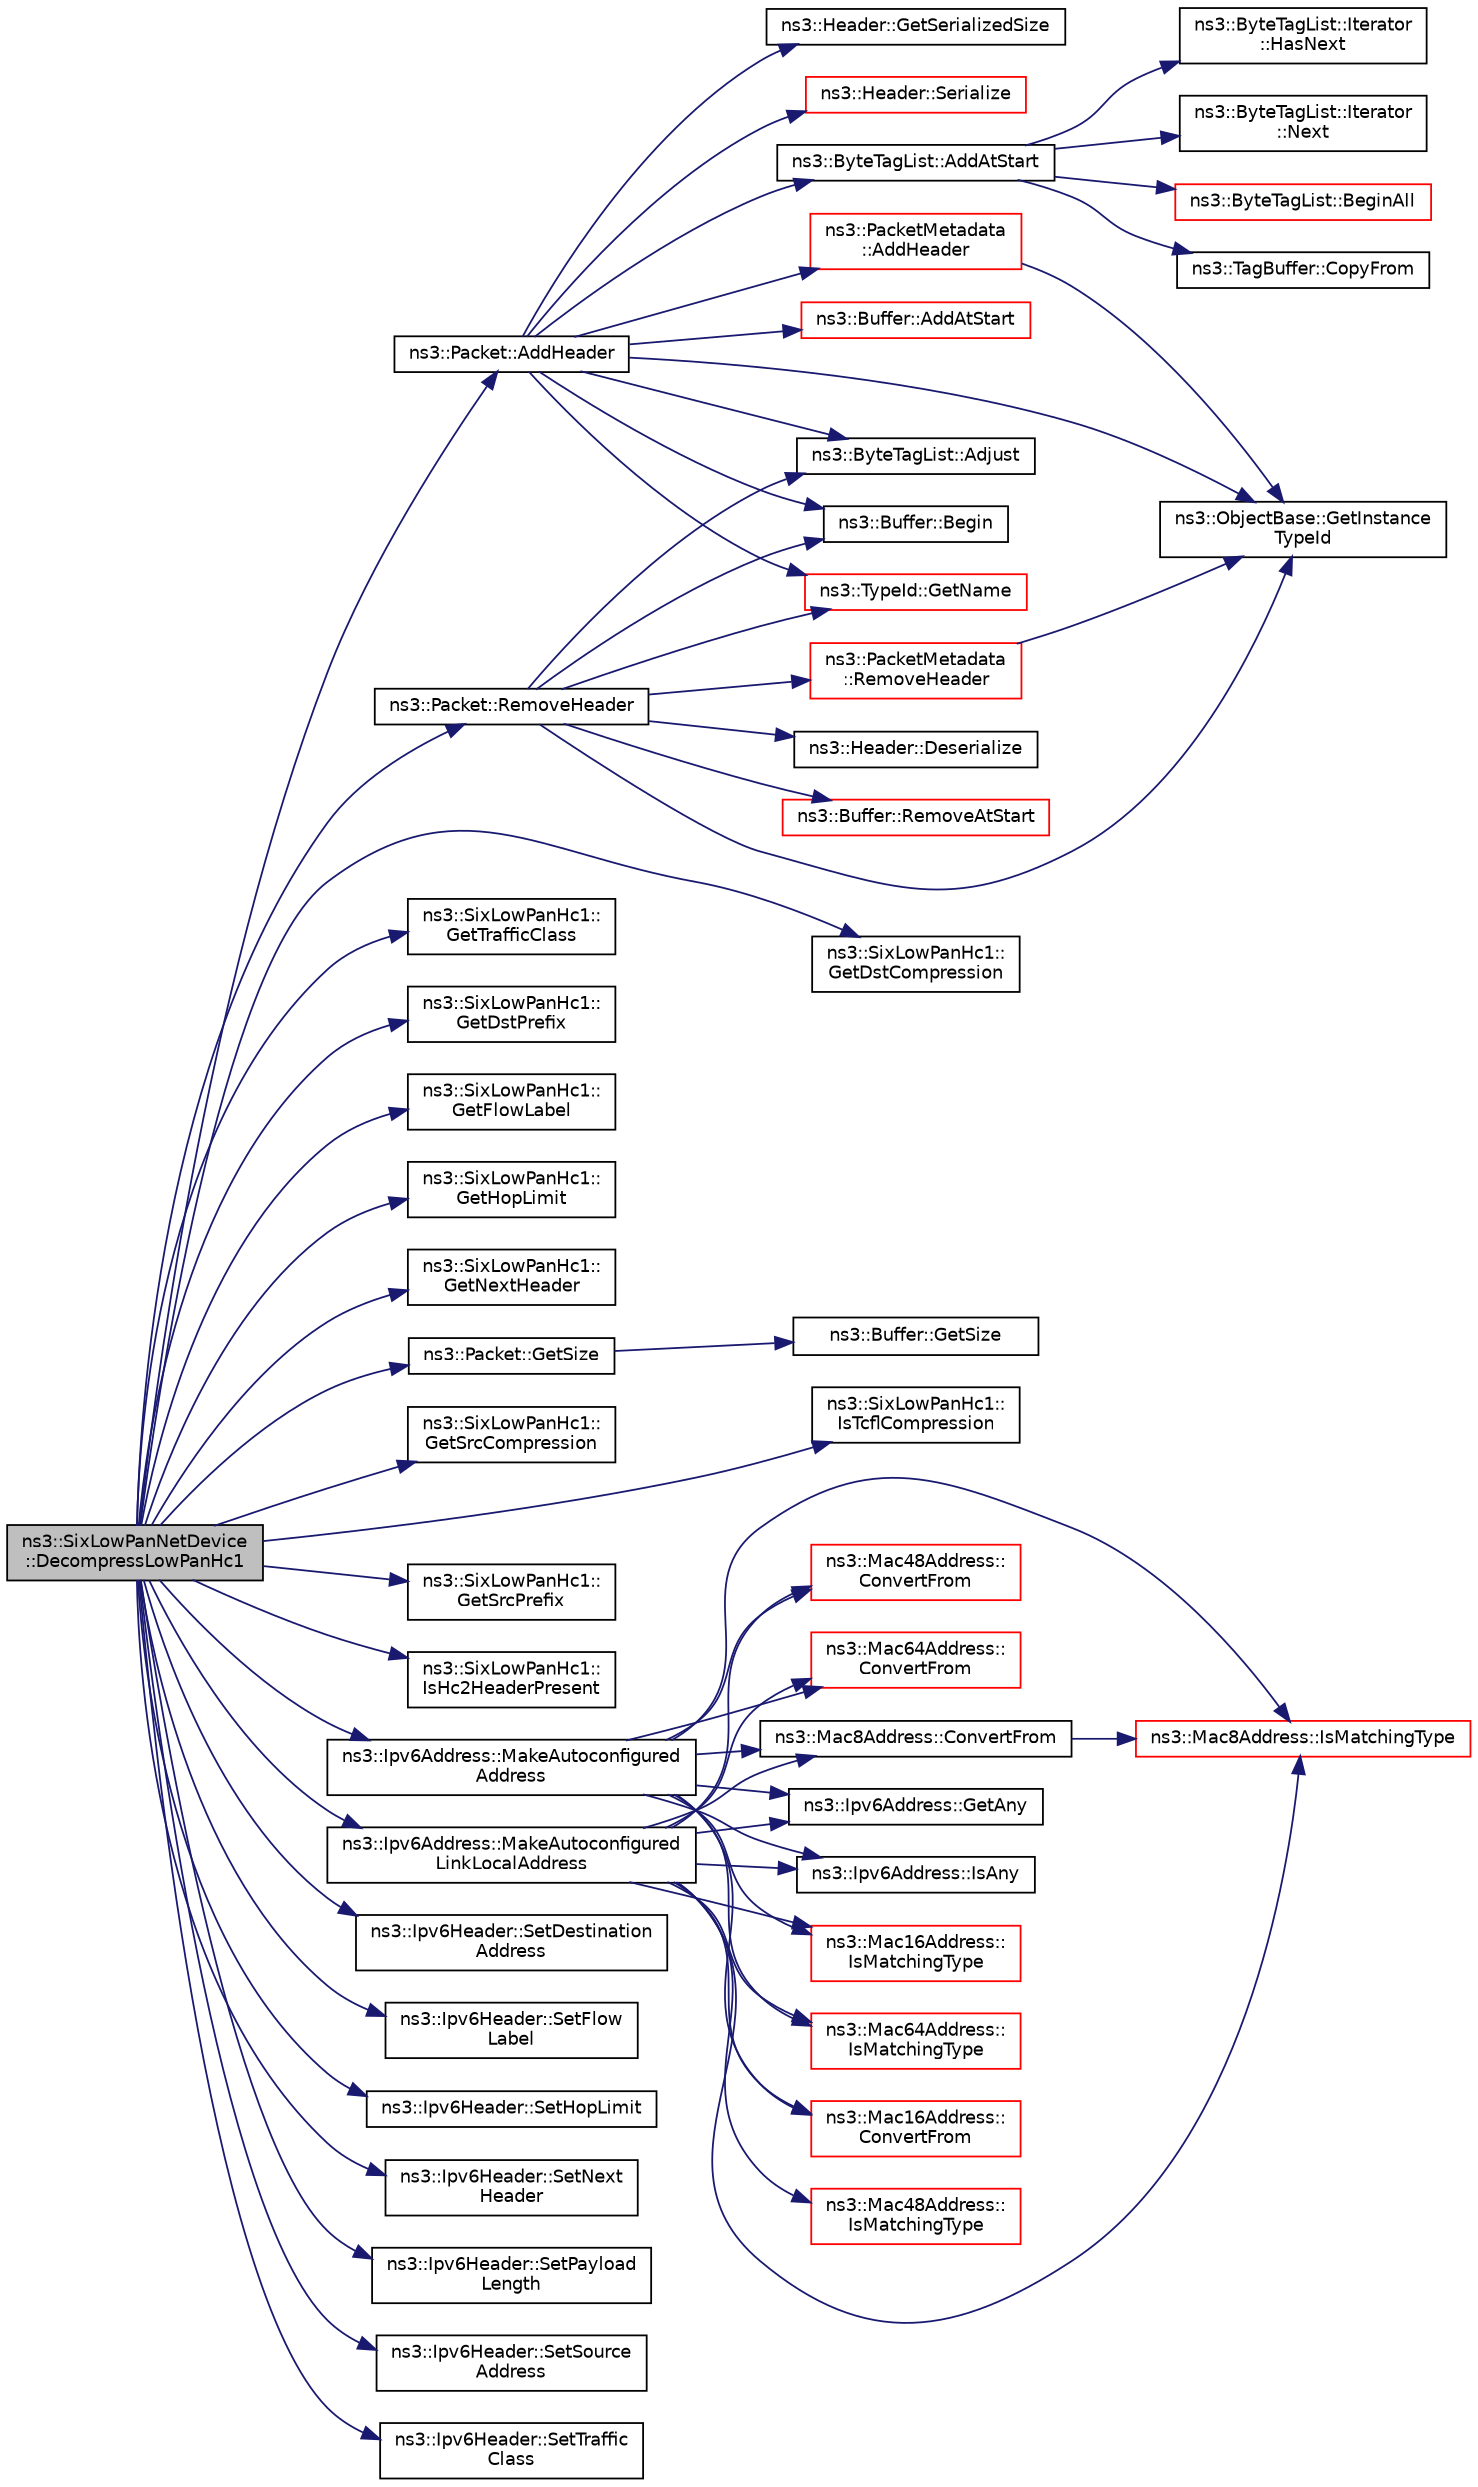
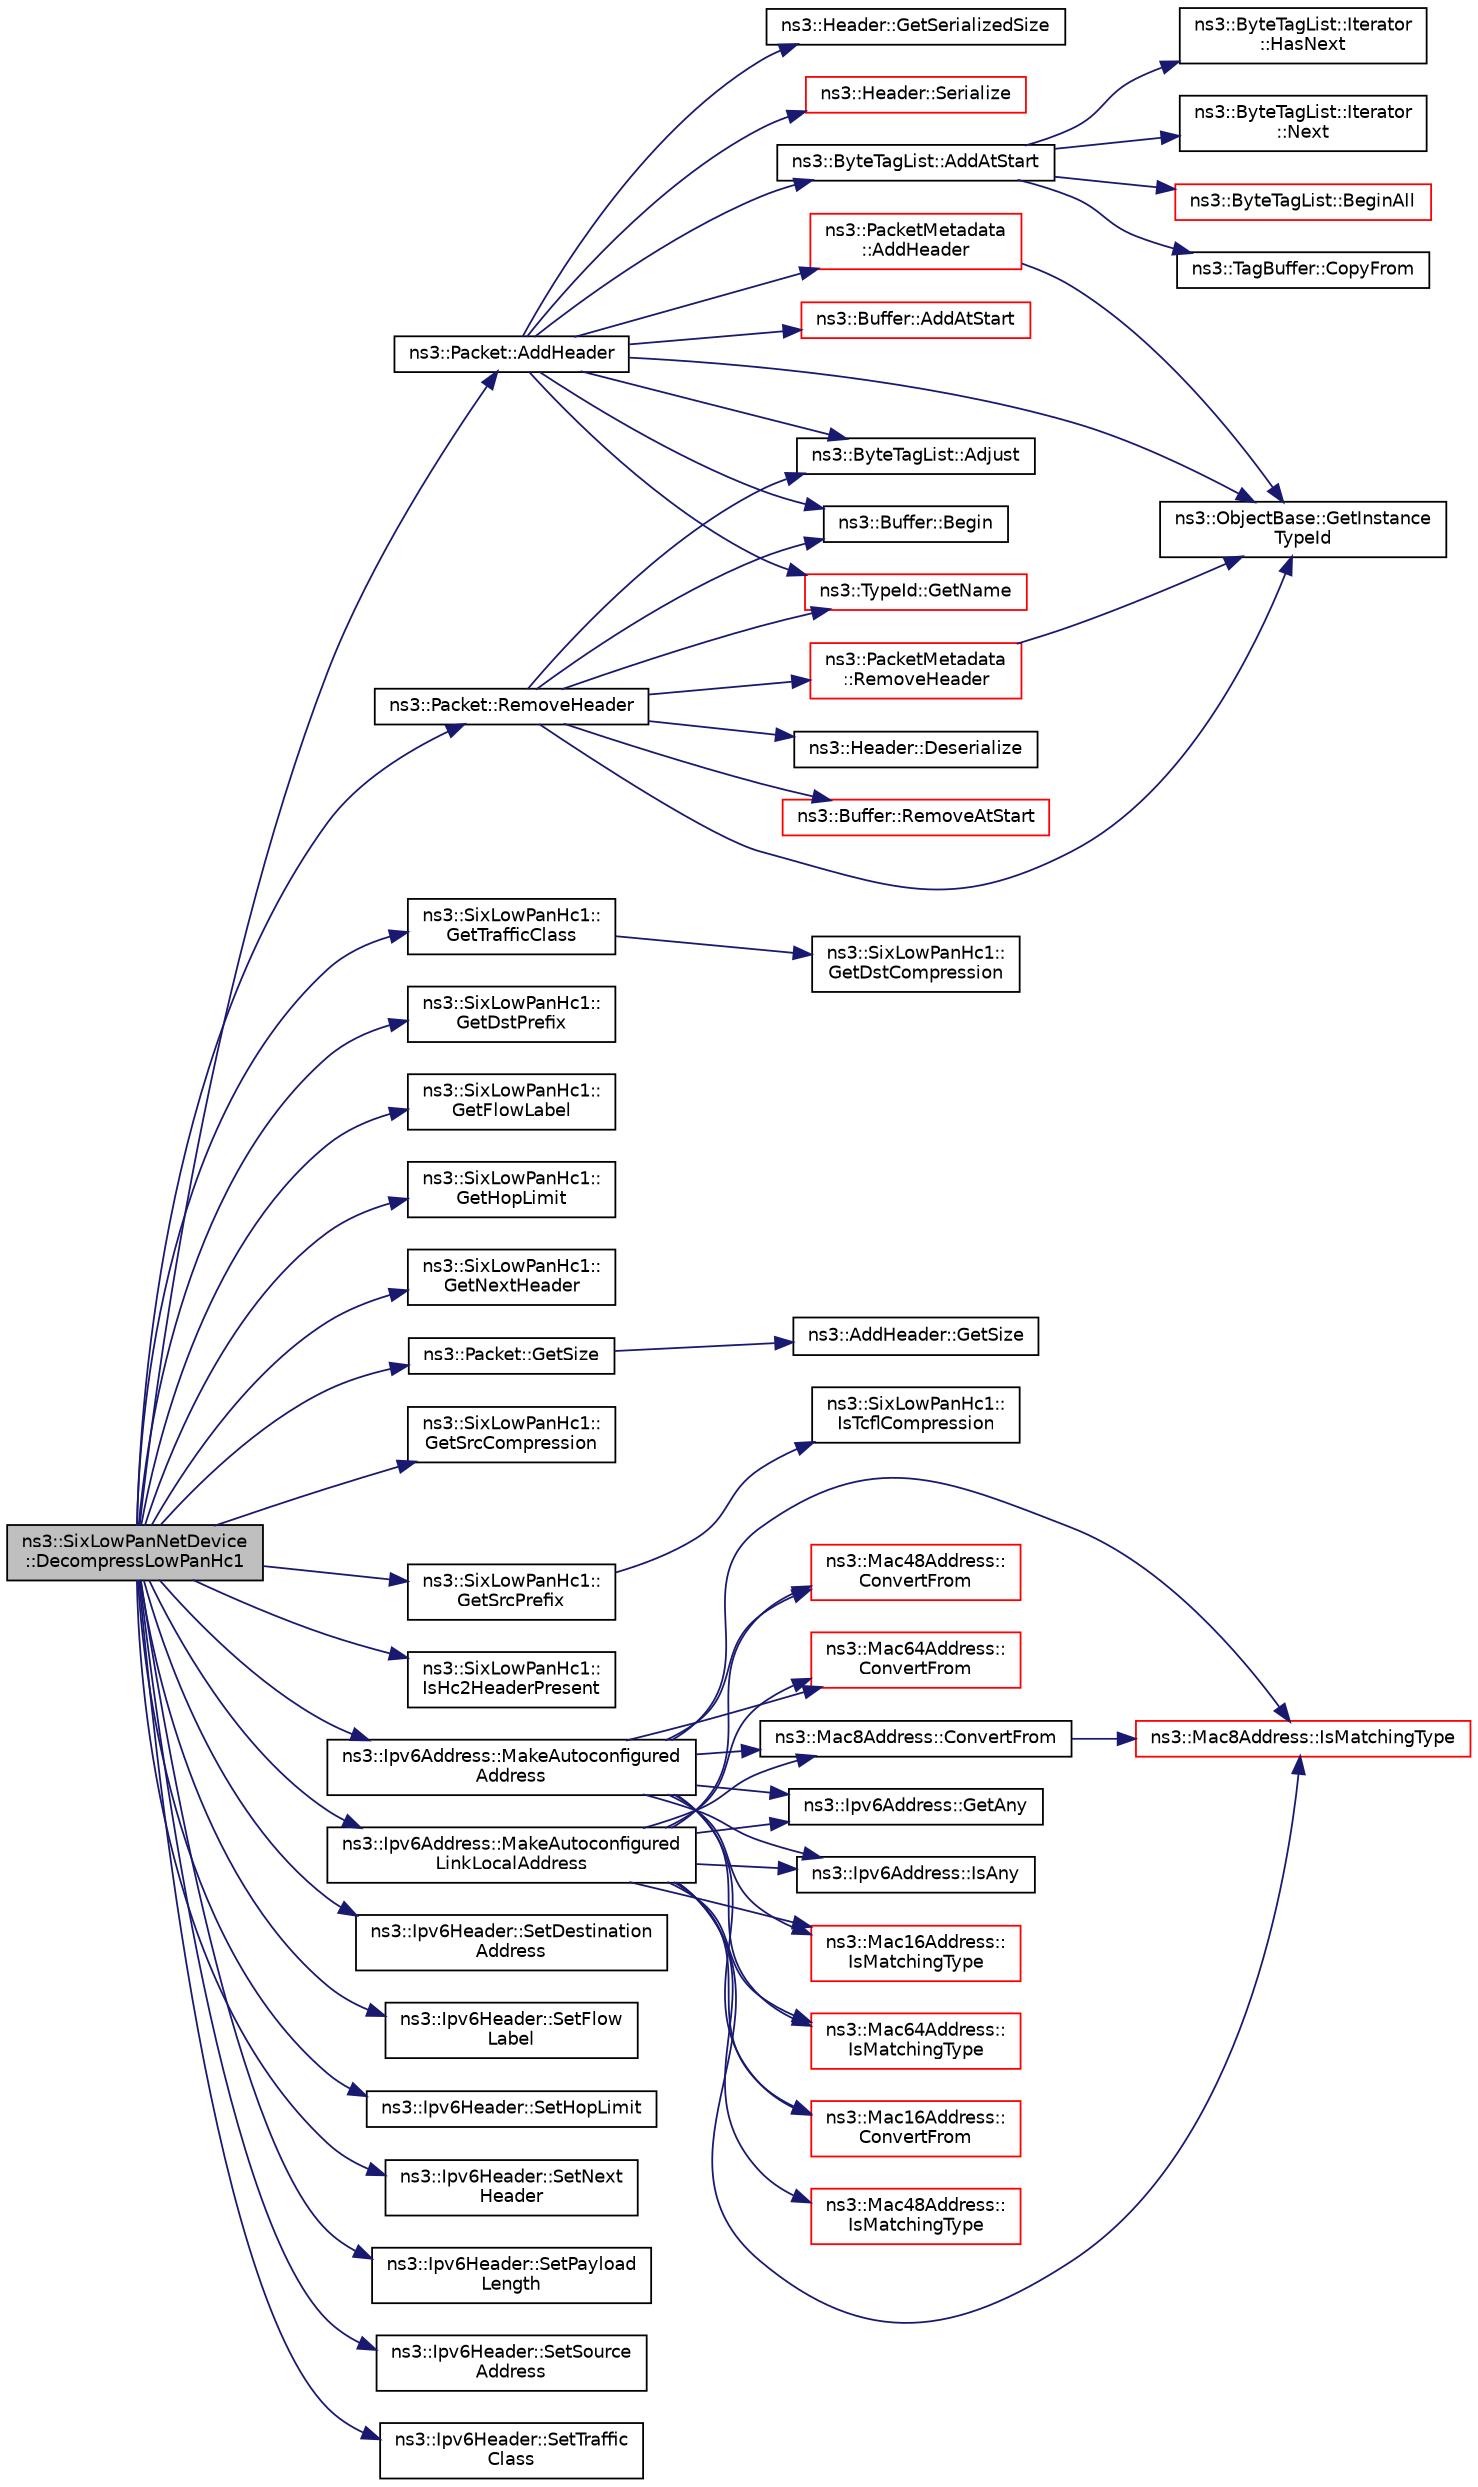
edge "ns3::SixLowPanNetDevice ::DecompressLowPanHc1" -> "ns3::SixLowPanHc1:: GetDstCompression": now "ns3::SixLowPanHc1:: GetTrafficClass" -> "ns3::SixLowPanHc1:: GetDstCompression"
node "ns3::Buffer::GetSize": label "ns3::Buffer::GetSize" -> "ns3::AddHeader::GetSize"
edge "ns3::SixLowPanNetDevice ::DecompressLowPanHc1" -> "ns3::SixLowPanHc1:: IsTcflCompression": now "ns3::SixLowPanHc1:: GetSrcPrefix" -> "ns3::SixLowPanHc1:: IsTcflCompression"
